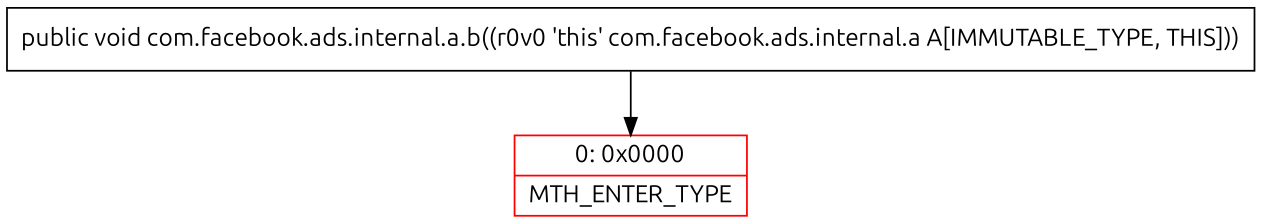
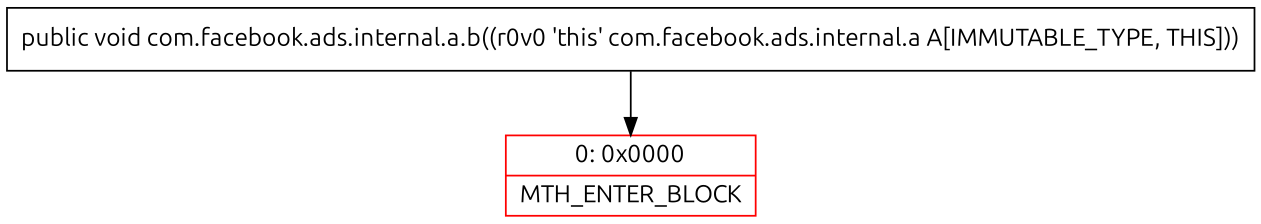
node "0: 0x0000": text "MTH_ENTER_TYPE" -> "MTH_ENTER_BLOCK"
